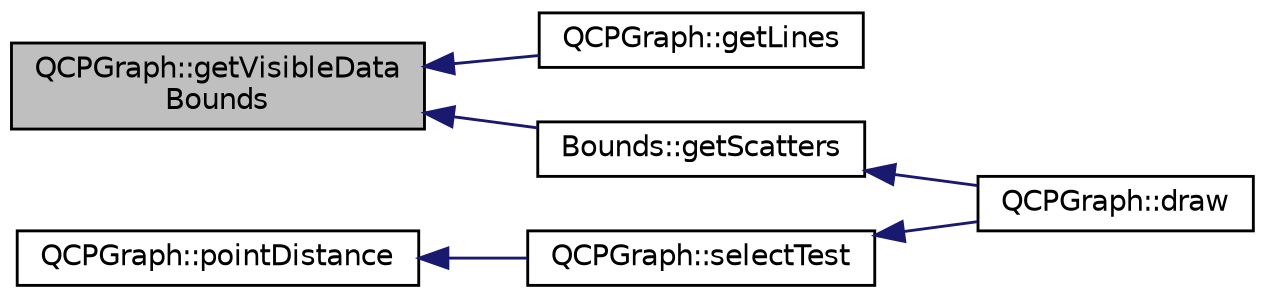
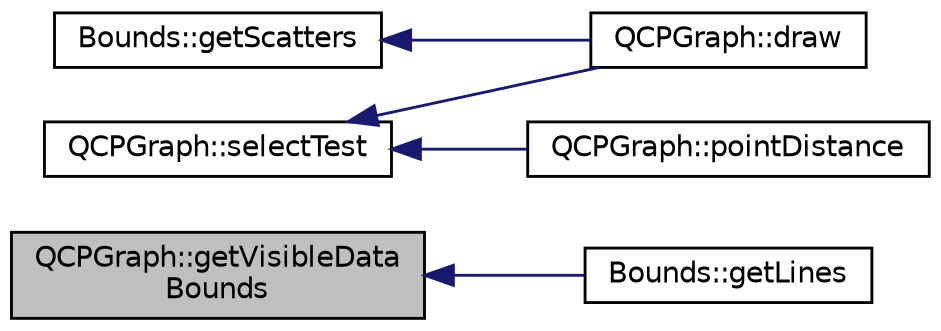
node "QCPGraph::getLines": label "QCPGraph::getLines" -> "Bounds::getLines"
edge "Bounds::getScatters" -> "QCPGraph::getVisibleData Bounds": removed
edge "QCPGraph::selectTest" -> "QCPGraph::pointDistance": reversed
